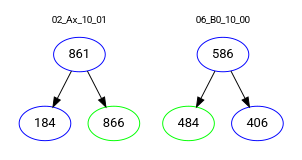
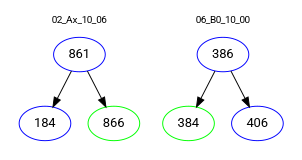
cluster "02_Ax_10_01": label "02_Ax_10_01" -> "02_Ax_10_06"
node "586": label "586" -> "386"
node "484": label "484" -> "384"
